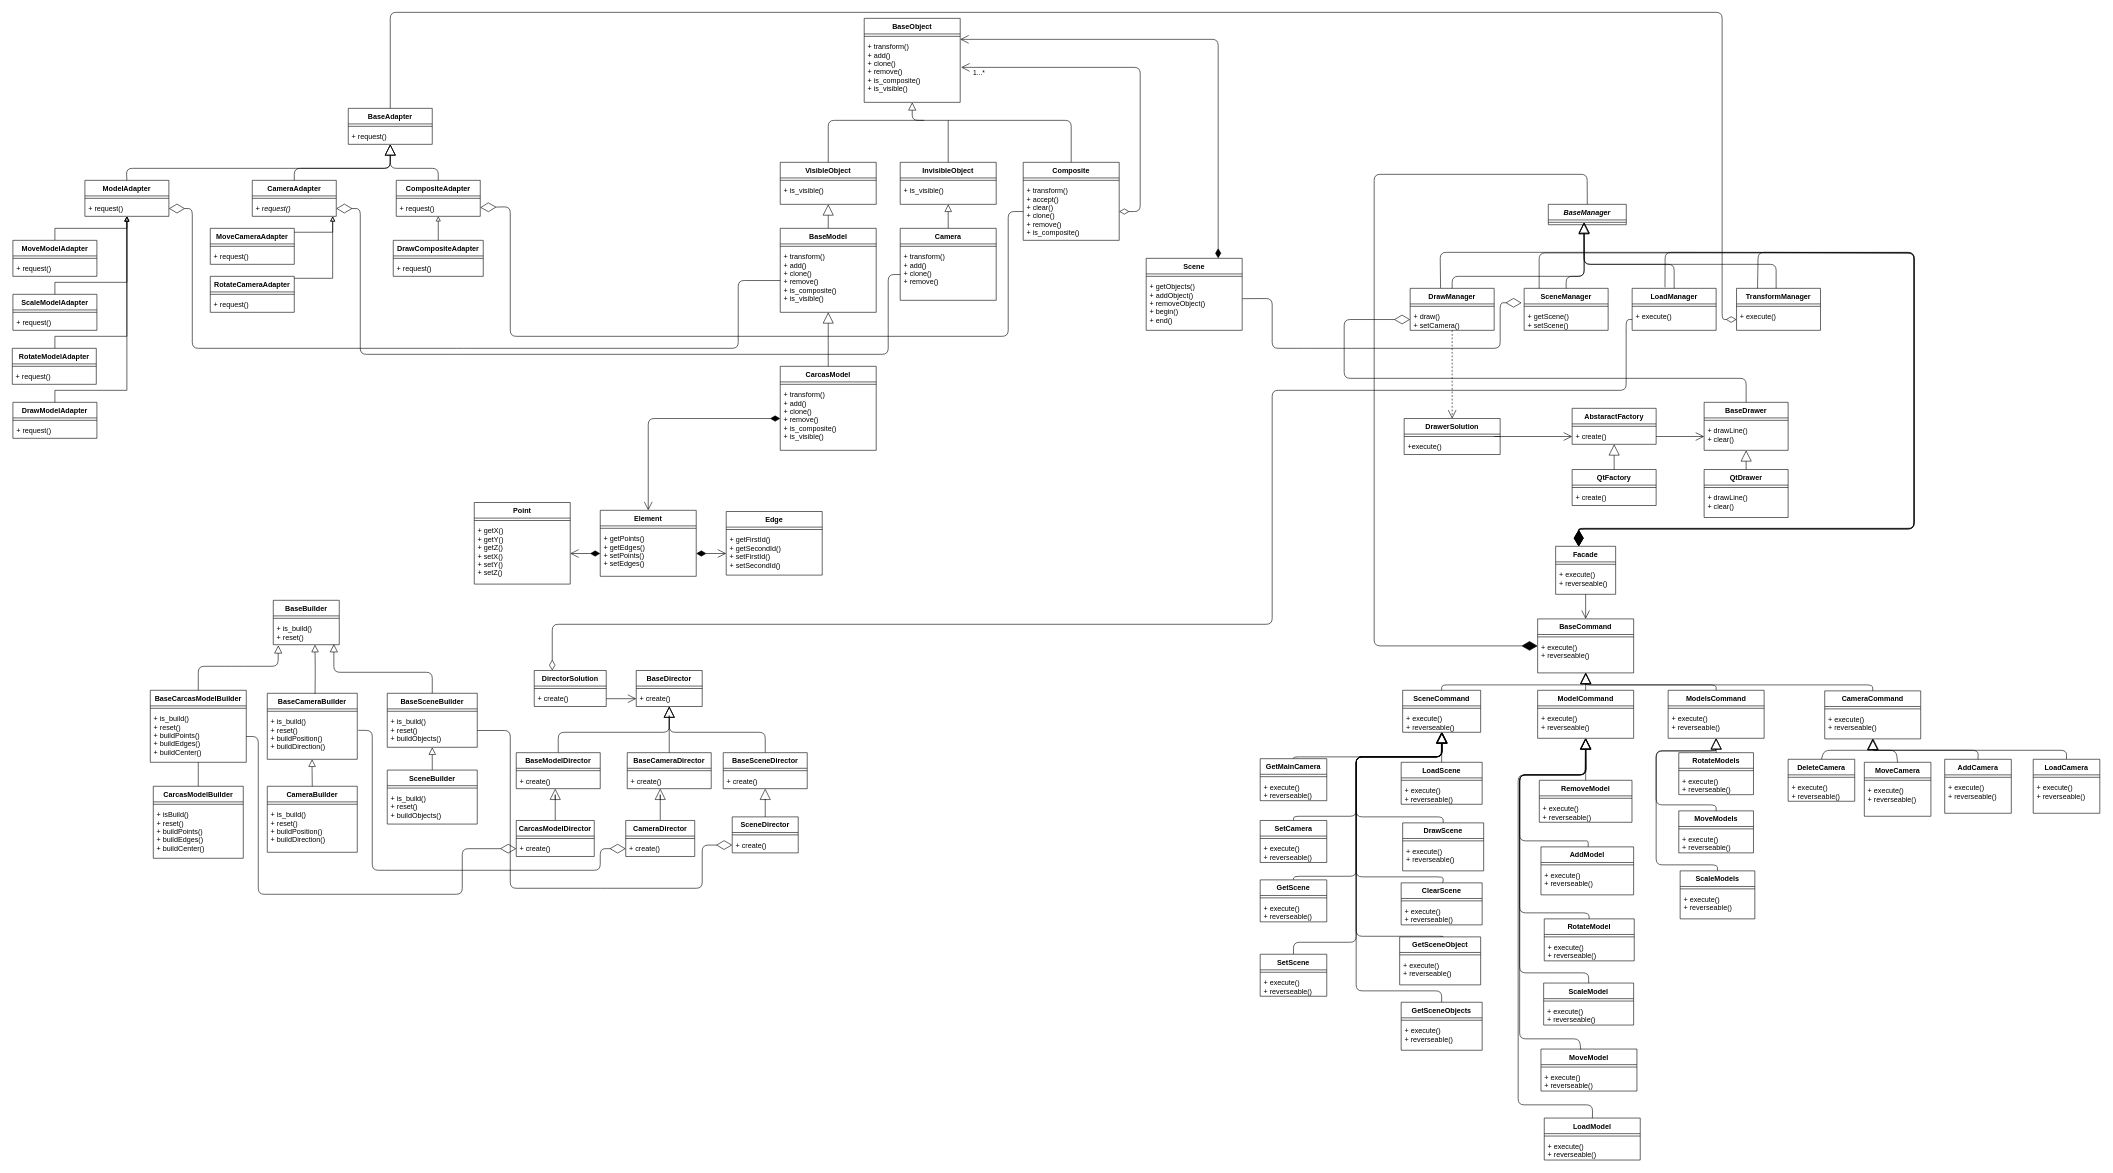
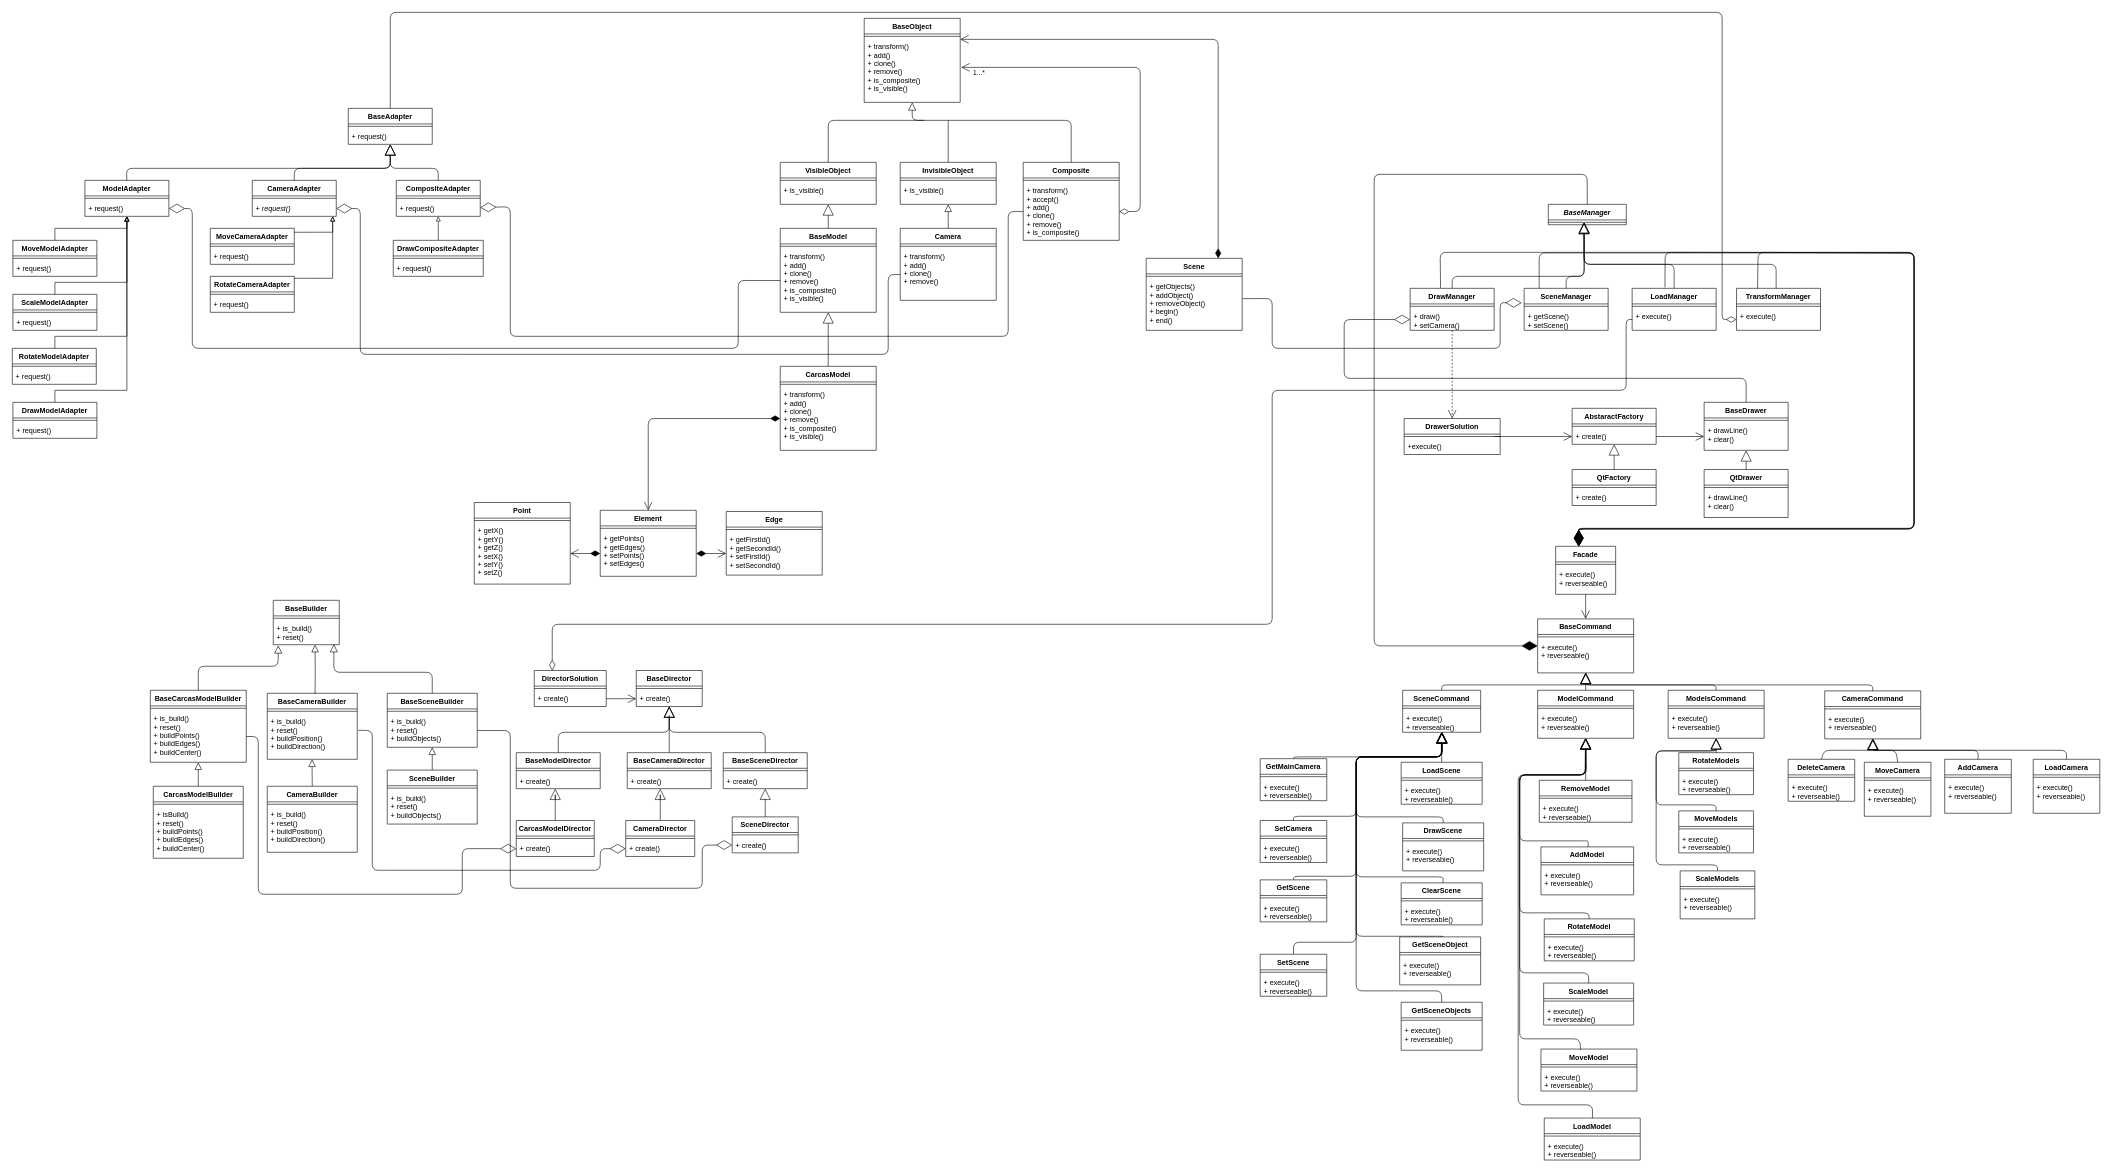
node "+ transform() + accept() + clear() + clone() + remove() + is_composite()": label "+ transform() + accept() + clear() + clone() + remove() + is_composite()" -> "+ transform() + accept() + add() + clone() + remove() + is_composite()"
edge "+ is_build() + reset() + buildPoints() + buildEdges() + buildCenter()" -- "CarcasModelBuilder": arrowhead none -> block
